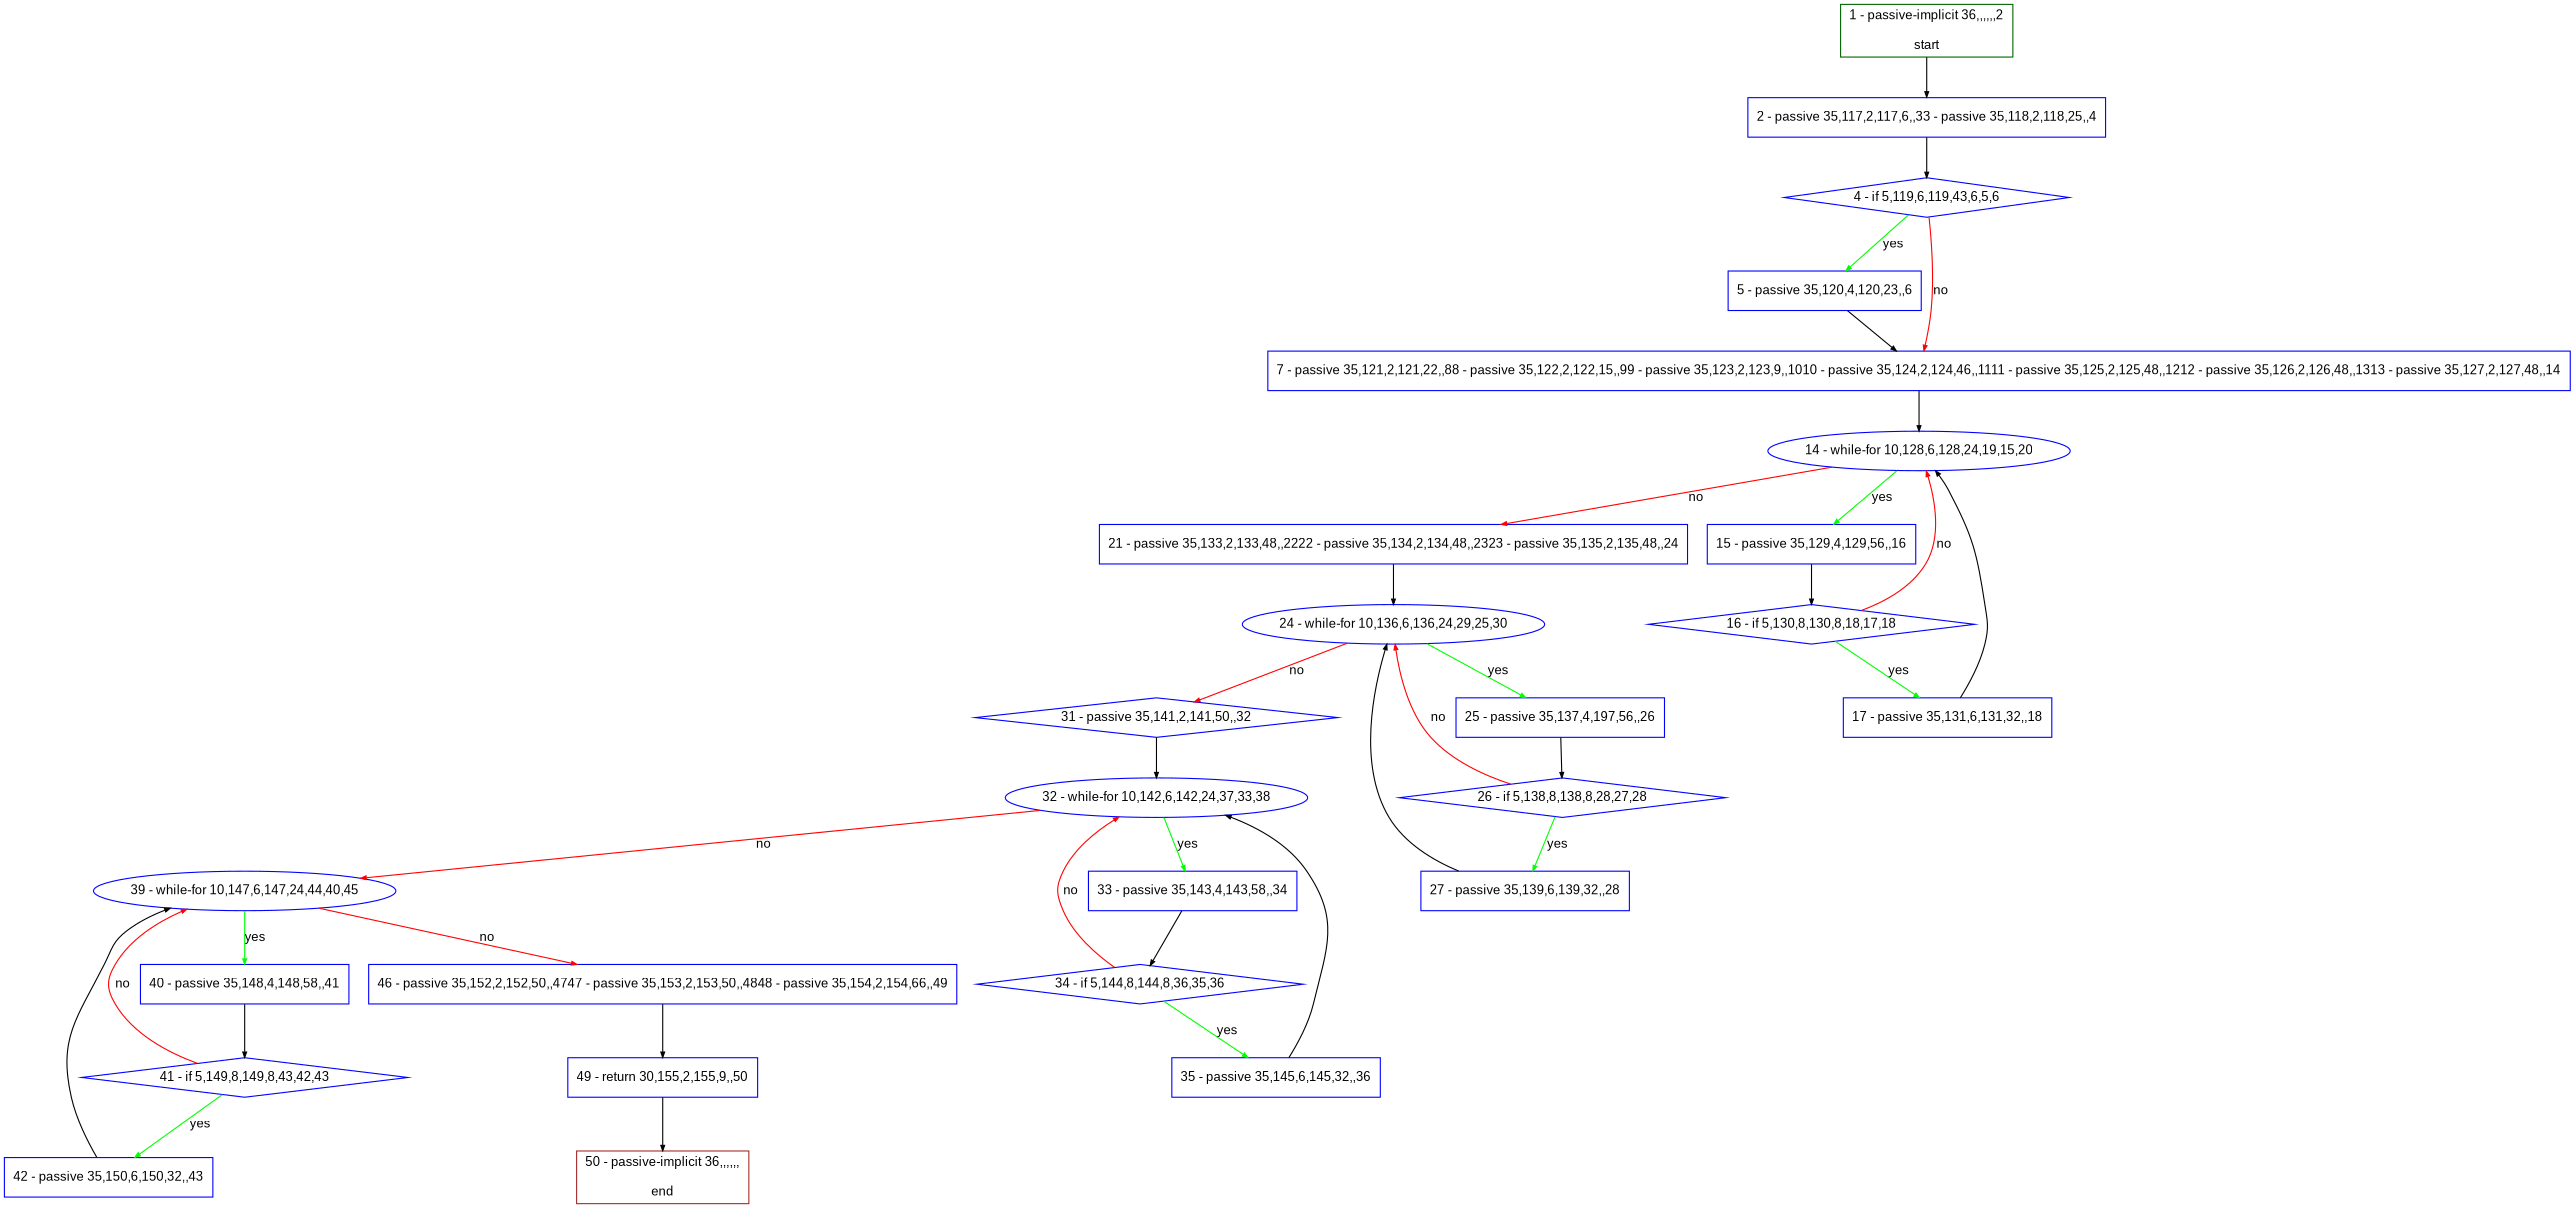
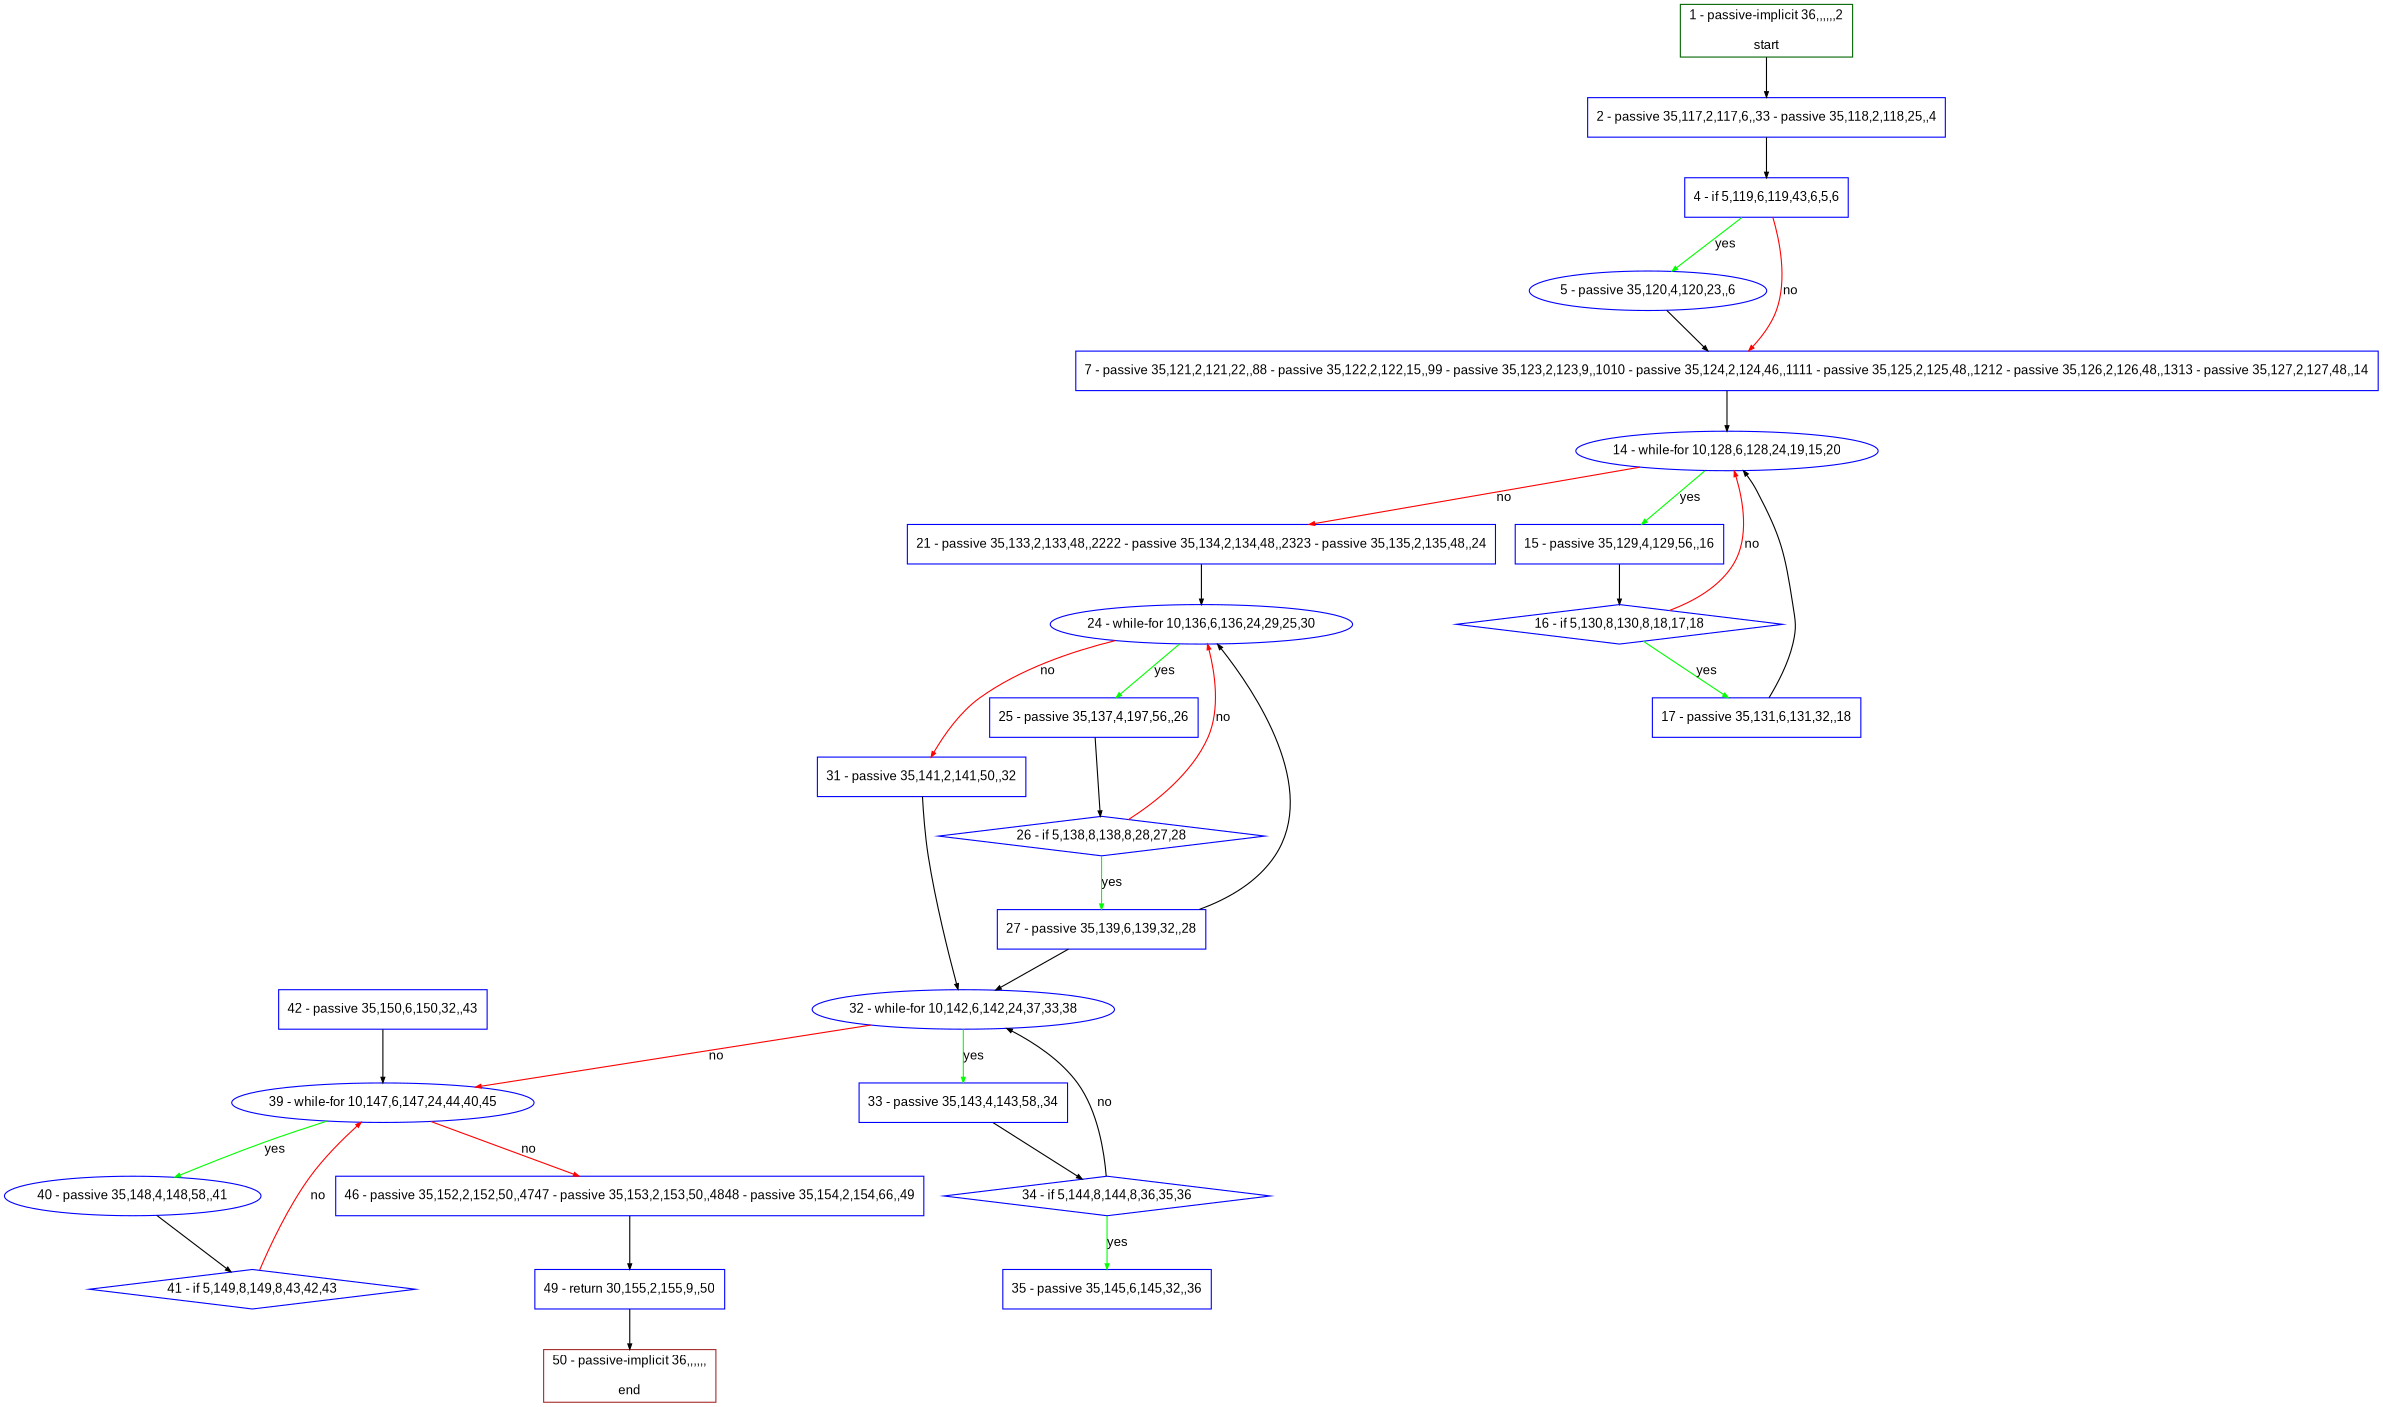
node "4 - if 5,119,6,119,43,6,5,6": shape diamond -> box
node "5 - passive 35,120,4,120,23,,6": shape box -> ellipse
node "31 - passive 35,141,2,141,50,,32": shape diamond -> box
edge "34 - if 5,144,8,144,8,36,35,36" -> "32 - while-for 10,142,6,142,24,37,33,38": color #ff0000 -> #000000
edge "35 - passive 35,145,6,145,32,,36" -> "32 - while-for 10,142,6,142,24,37,33,38": now "27 - passive 35,139,6,139,32,,28" -> "32 - while-for 10,142,6,142,24,37,33,38"
node "40 - passive 35,148,4,148,58,,41": shape box -> ellipse
edge "41 - if 5,149,8,149,8,43,42,43" -> "42 - passive 35,150,6,150,32,,43": removed, label "yes"
